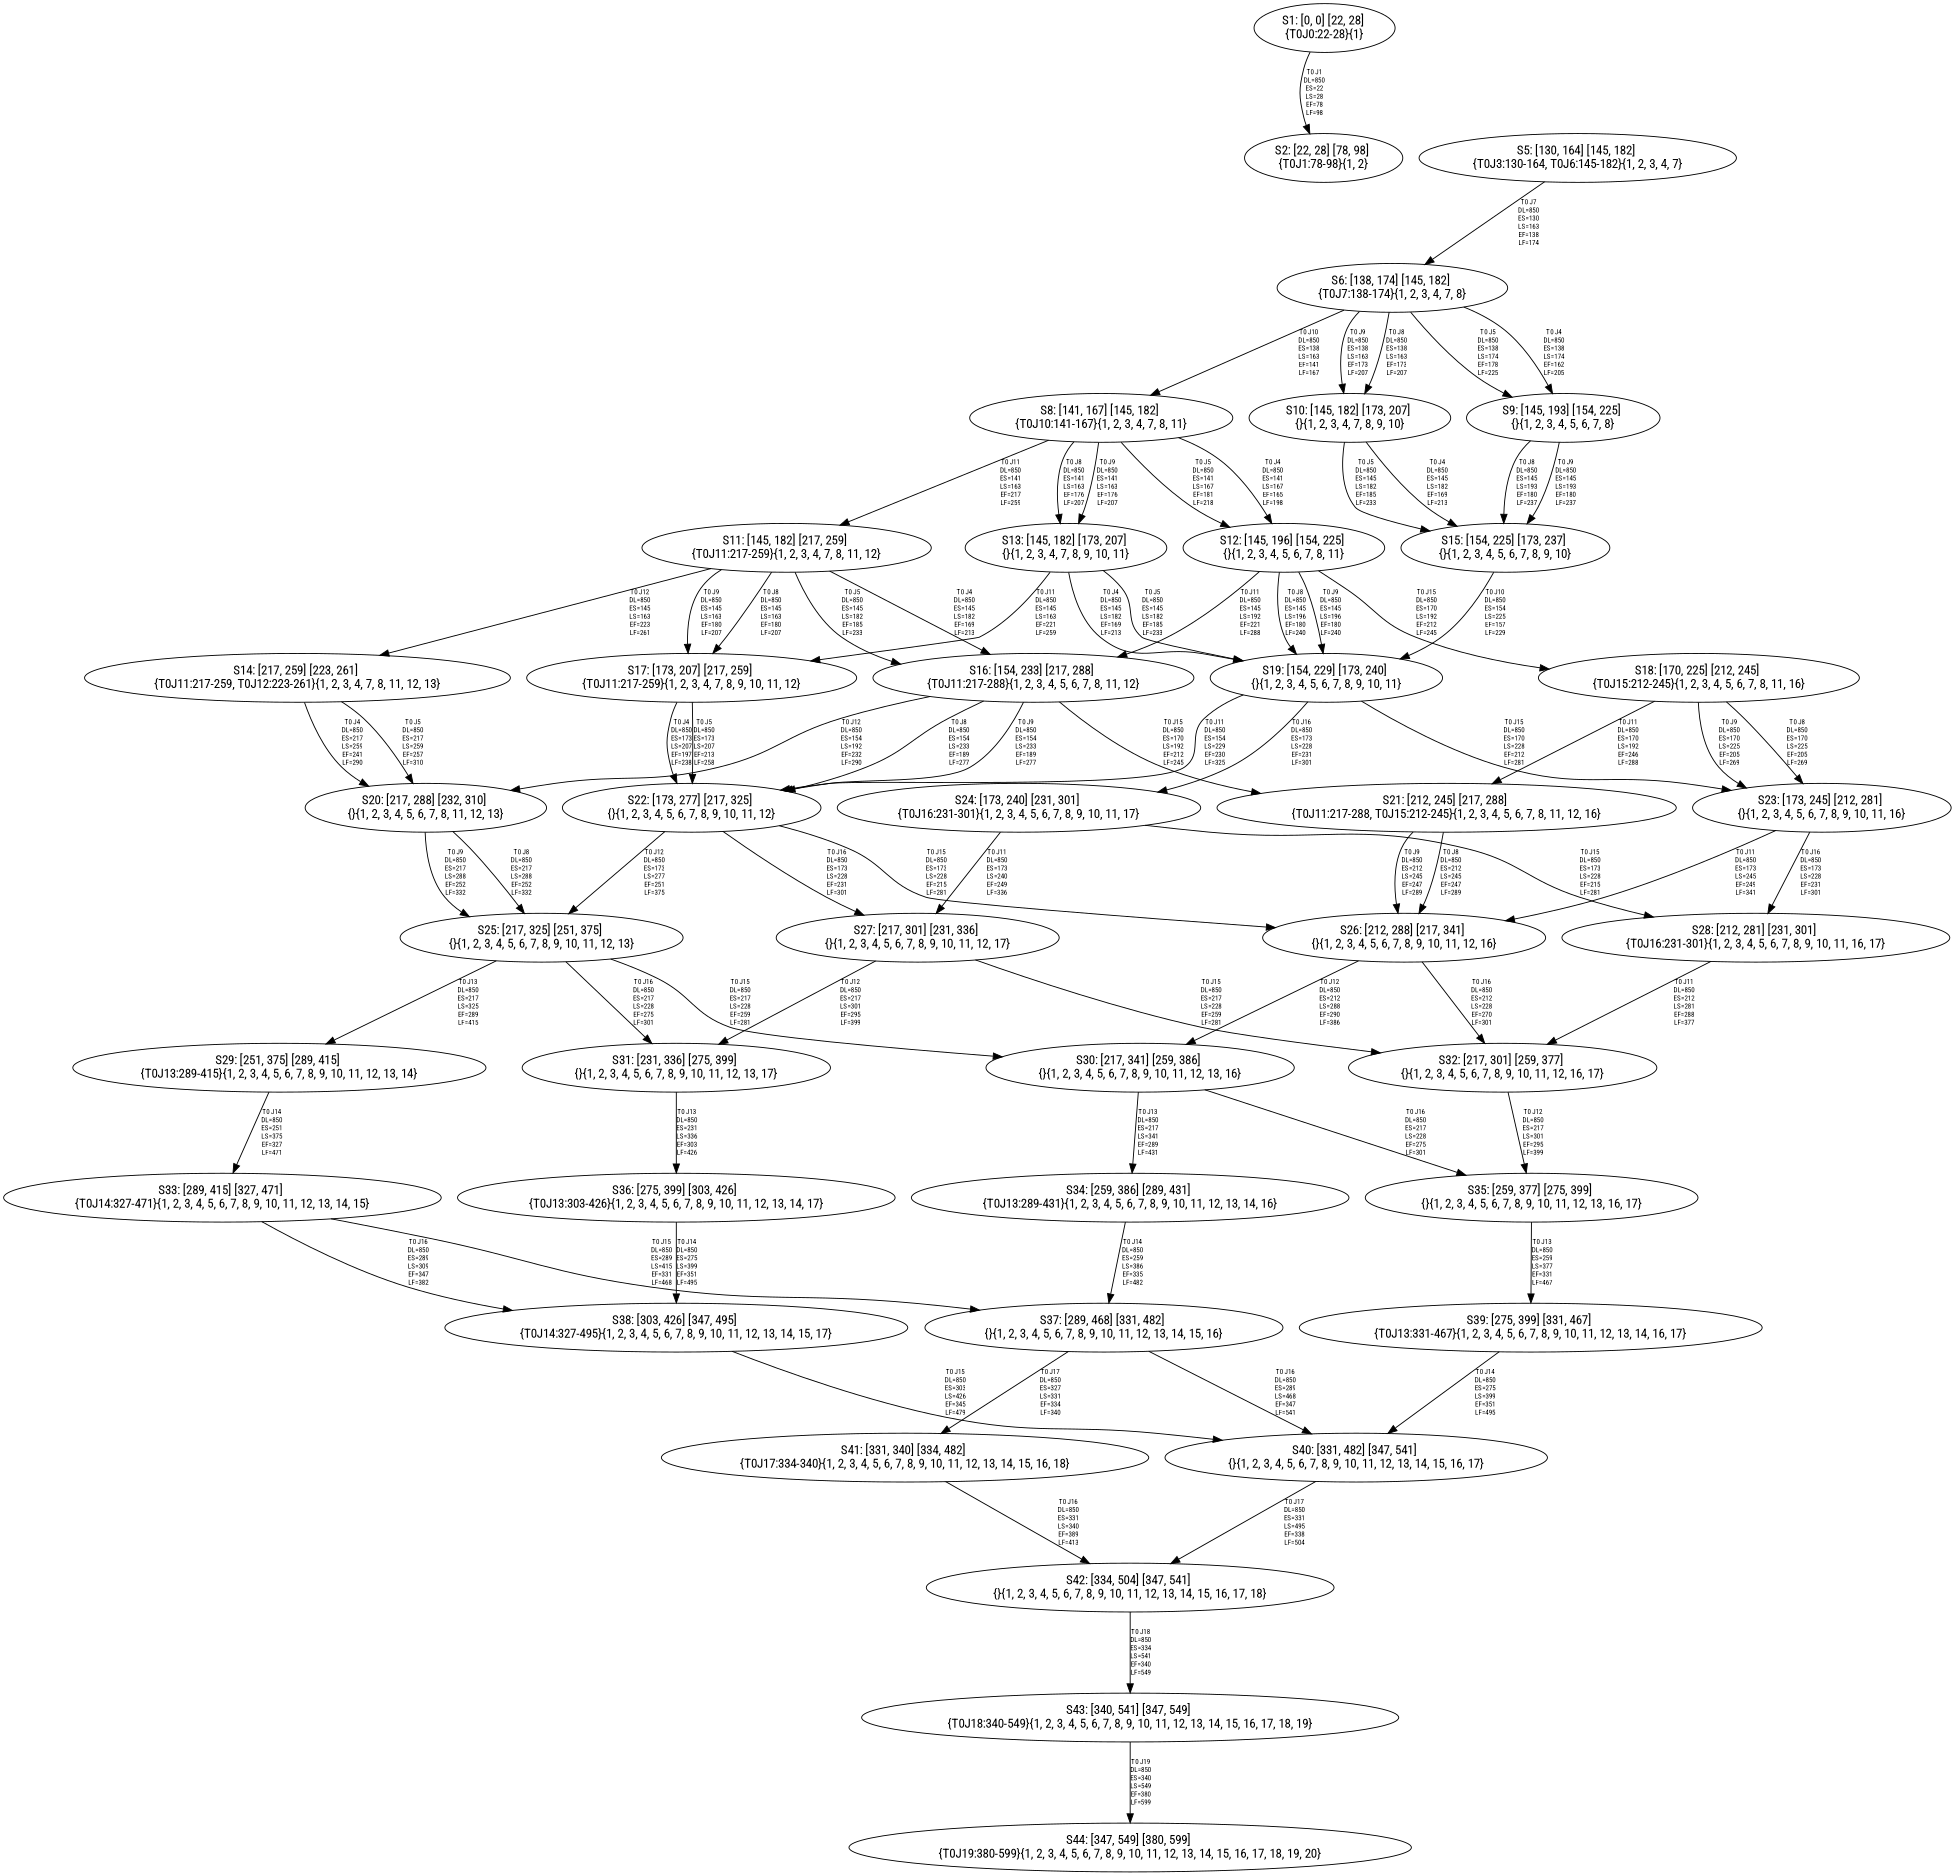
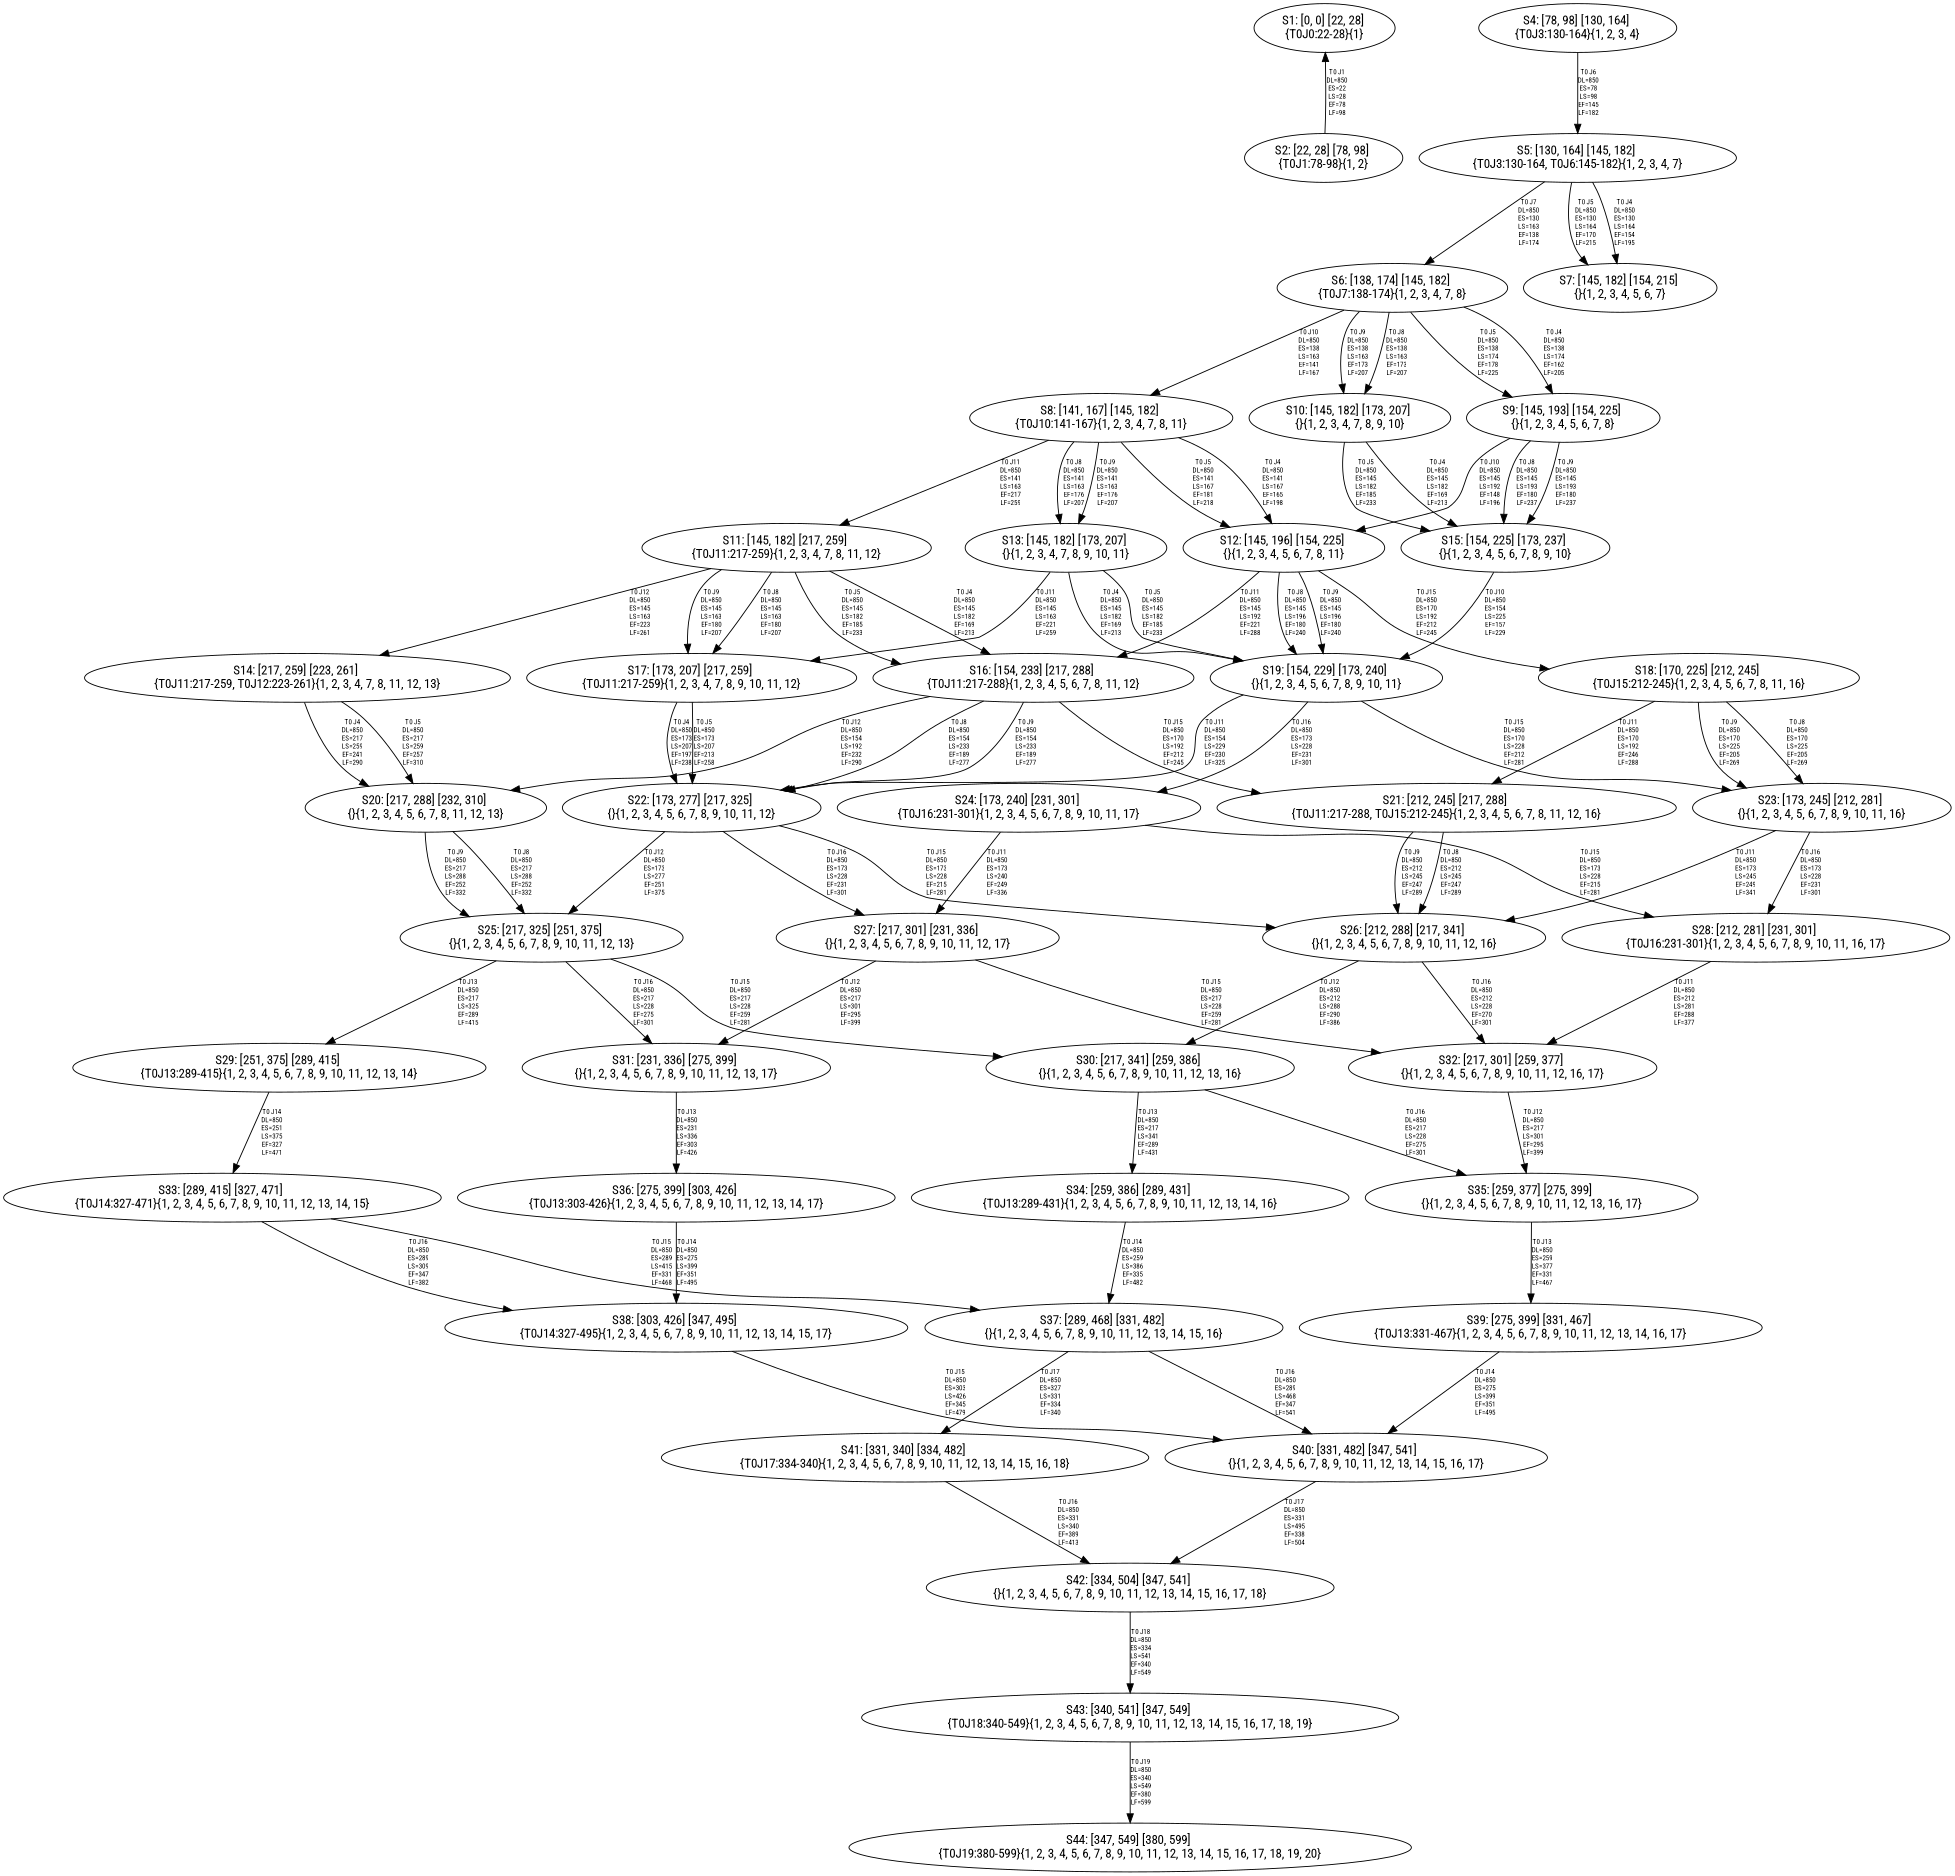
node "S4: [78, 98] [130, 164] {T0J3:130-164}{1, 2, 3, 4}": added
edge "S1: [0, 0] [22, 28] {T0J0:22-28}{1}" -> "S2: [22, 28] [78, 98] {T0J1:78-98}{1, 2}": reversed
node "S7: [145, 182] [154, 215] {}{1, 2, 3, 4, 5, 6, 7}": added
edge "S9: [145, 193] [154, 225] {}{1, 2, 3, 4, 5, 6, 7, 8}" -> "S12: [145, 196] [154, 225] {}{1, 2, 3, 4, 5, 6, 7, 8, 11}": added, label "T0 J10 DL=850 ES=145 LS=192 EF=148 LF=196"
